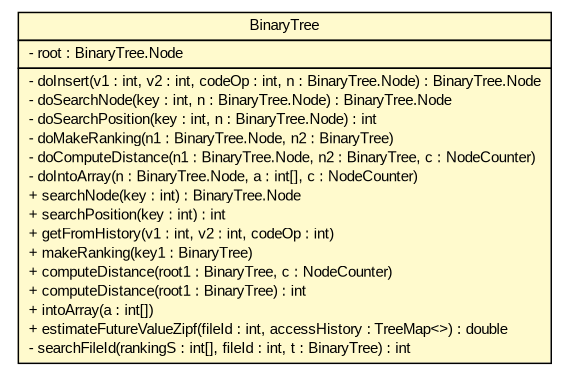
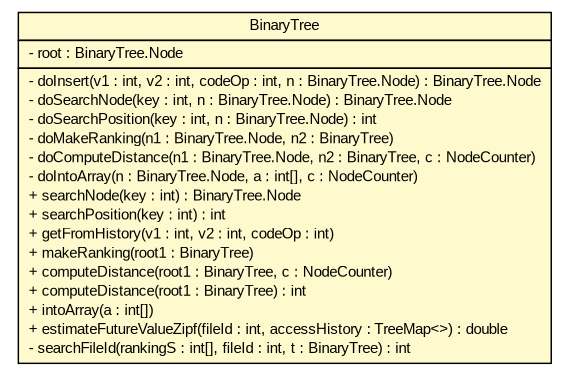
node "BinaryTree": text "+ makeRanking(key1 : BinaryTree)" -> "+ makeRanking(root1 : BinaryTree)"
